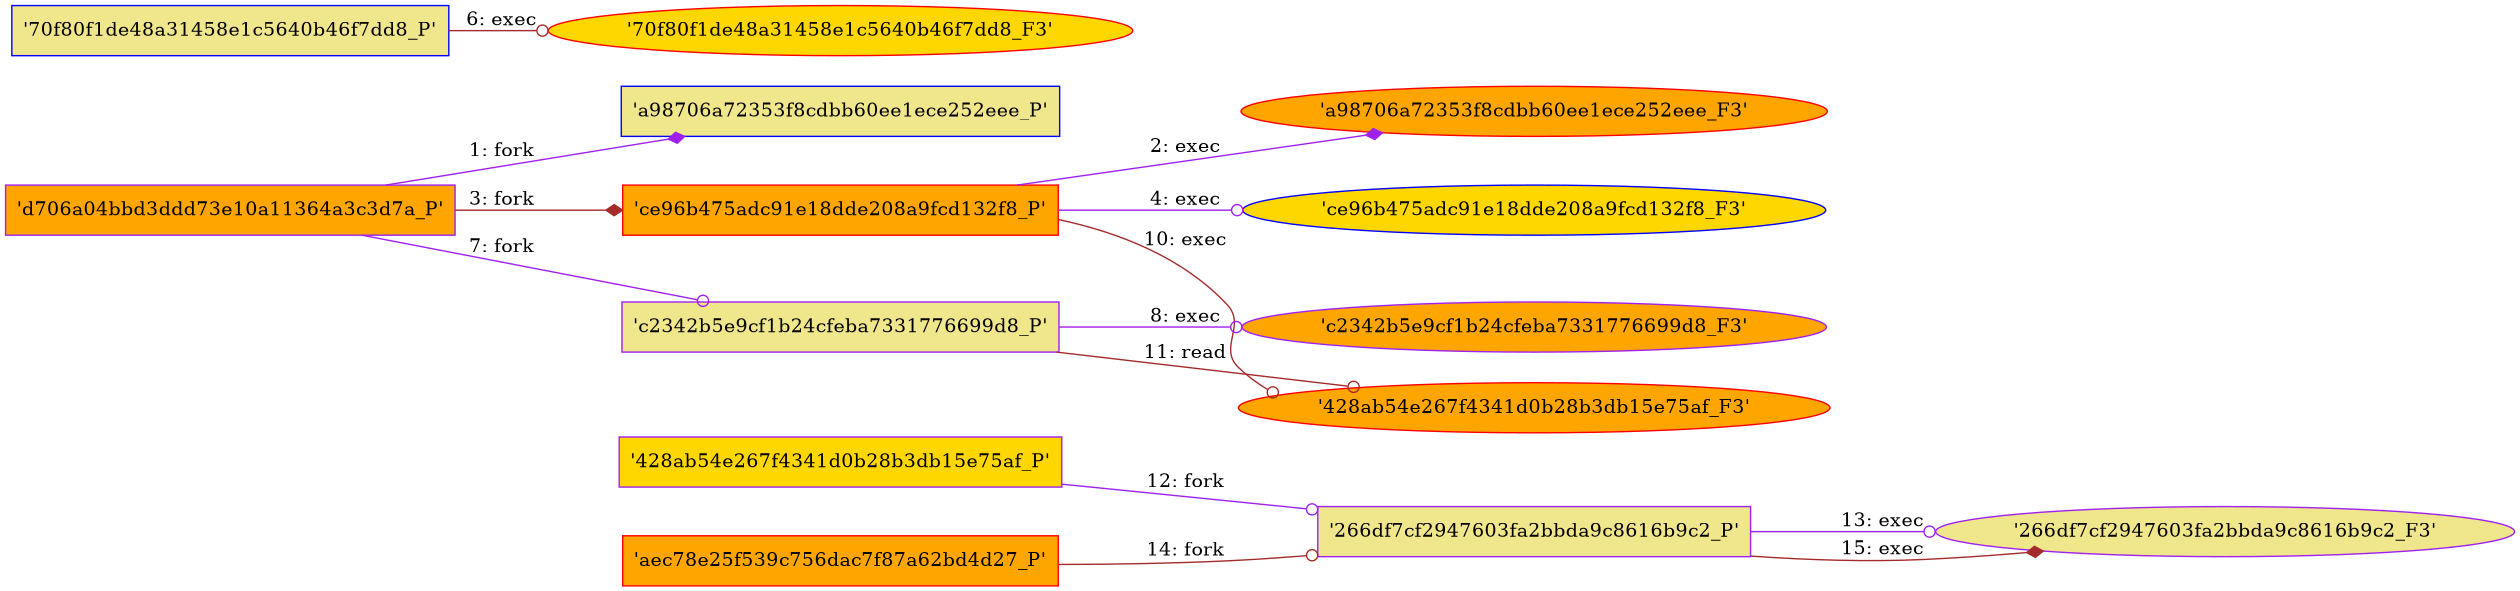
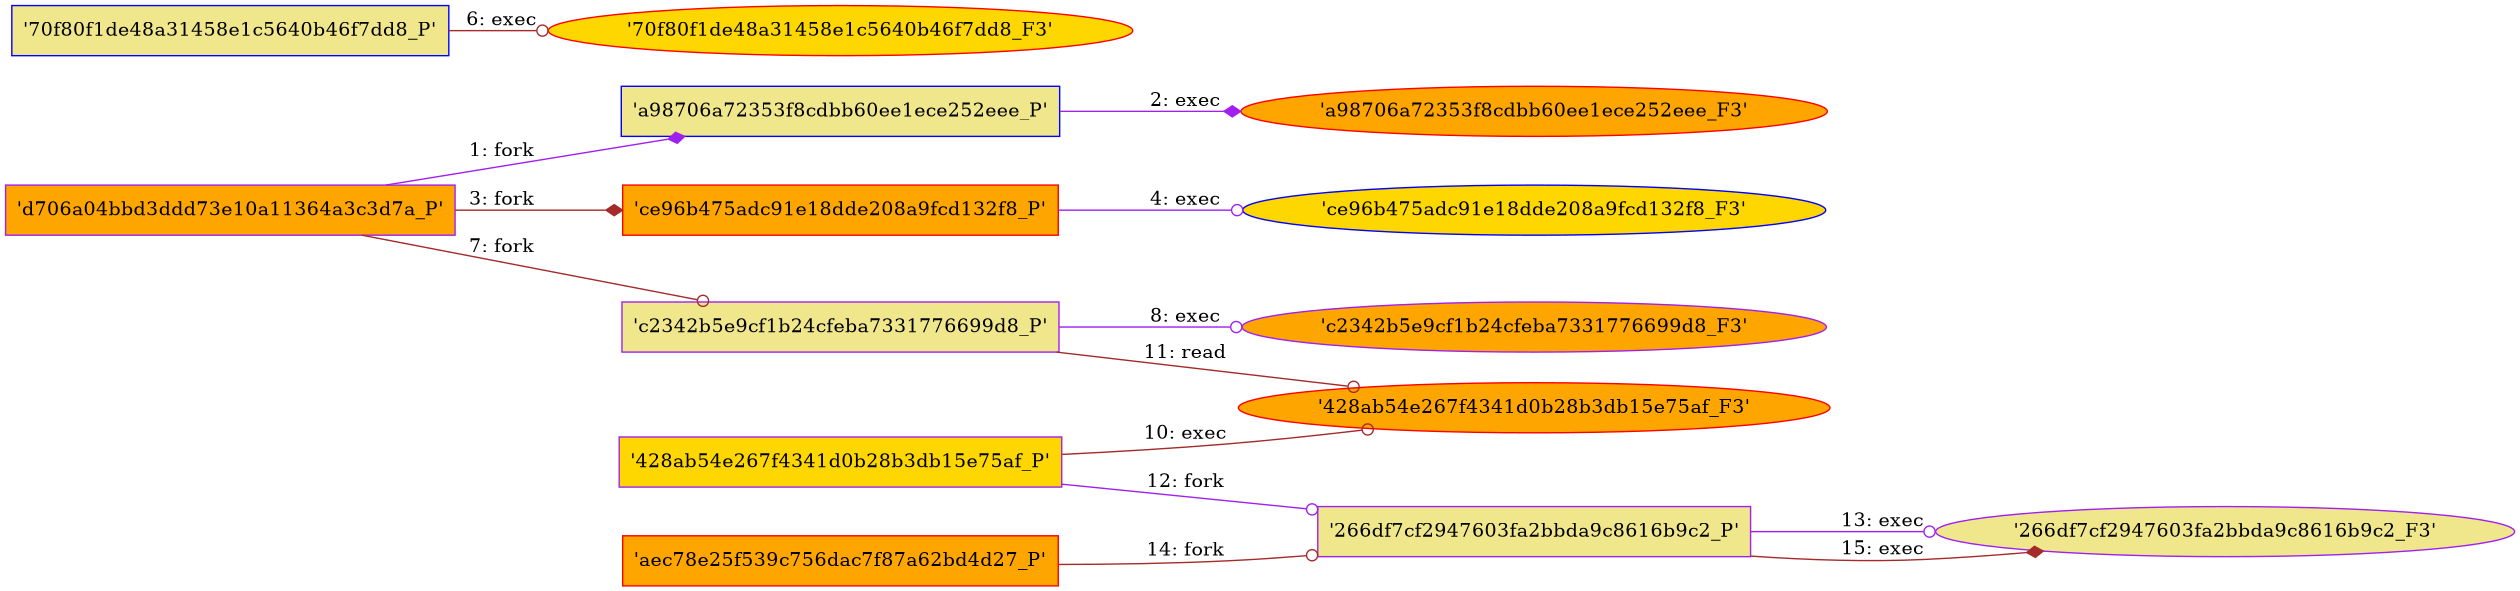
edge "'ce96b475adc91e18dde208a9fcd132f8_P'" -> "'a98706a72353f8cdbb60ee1ece252eee_F3'": now "'a98706a72353f8cdbb60ee1ece252eee_P'" -> "'a98706a72353f8cdbb60ee1ece252eee_F3'"
edge "'d706a04bbd3ddd73e10a11364a3c3d7a_P'" -> "'c2342b5e9cf1b24cfeba7331776699d8_P'": color purple -> brown
edge "'ce96b475adc91e18dde208a9fcd132f8_P'" -> "'428ab54e267f4341d0b28b3db15e75af_F3'": now "'428ab54e267f4341d0b28b3db15e75af_P'" -> "'428ab54e267f4341d0b28b3db15e75af_F3'"
